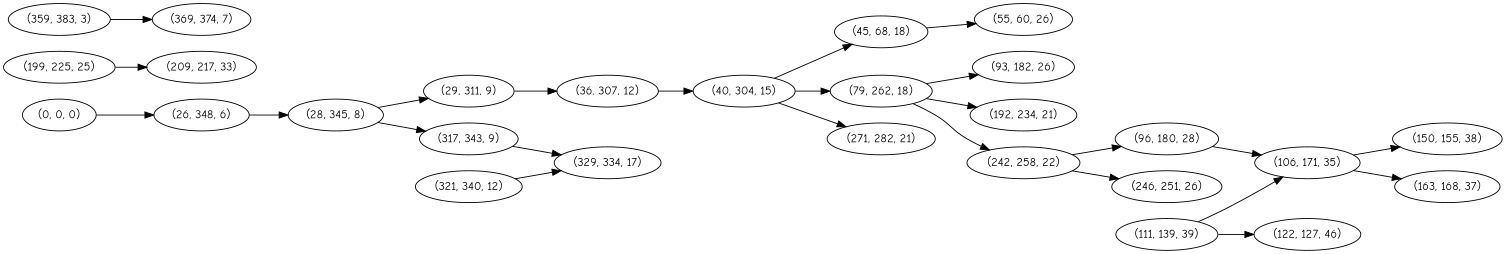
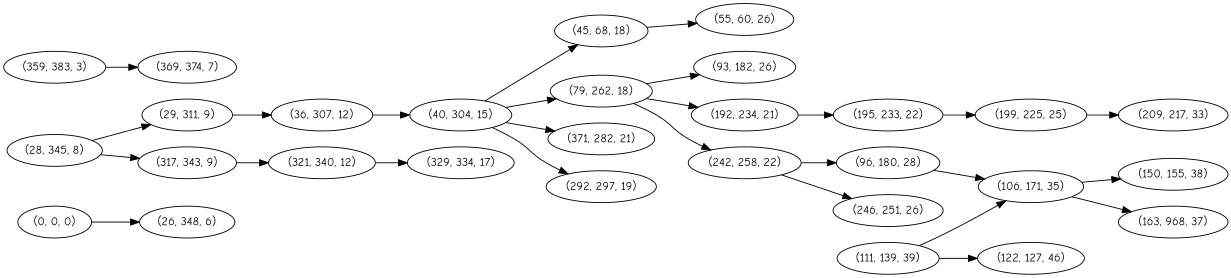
edge "(26, 348, 6)" -> "(28, 345, 8)": removed
node "(195, 233, 22)": added
node "(271, 282, 21)": label "(271, 282, 21)" -> "(371, 282, 21)"
edge "(317, 343, 9)" -> "(329, 334, 17)": now "(317, 343, 9)" -> "(321, 340, 12)"
node "(292, 297, 19)": added
node "(163, 168, 37)": label "(163, 168, 37)" -> "(163, 968, 37)"
